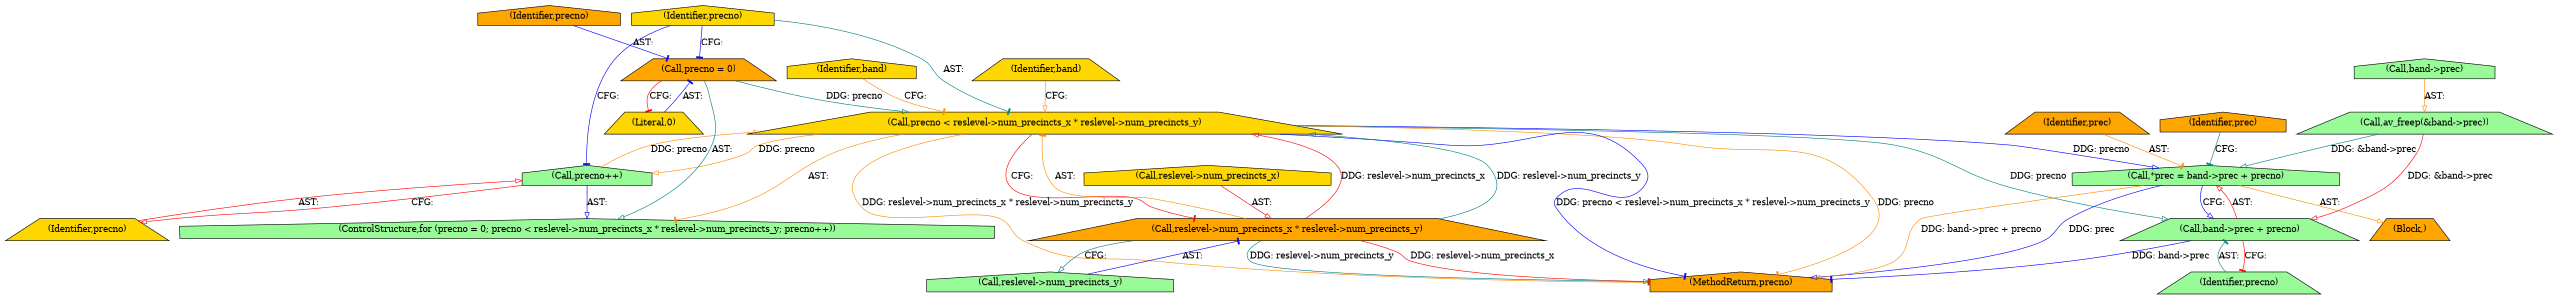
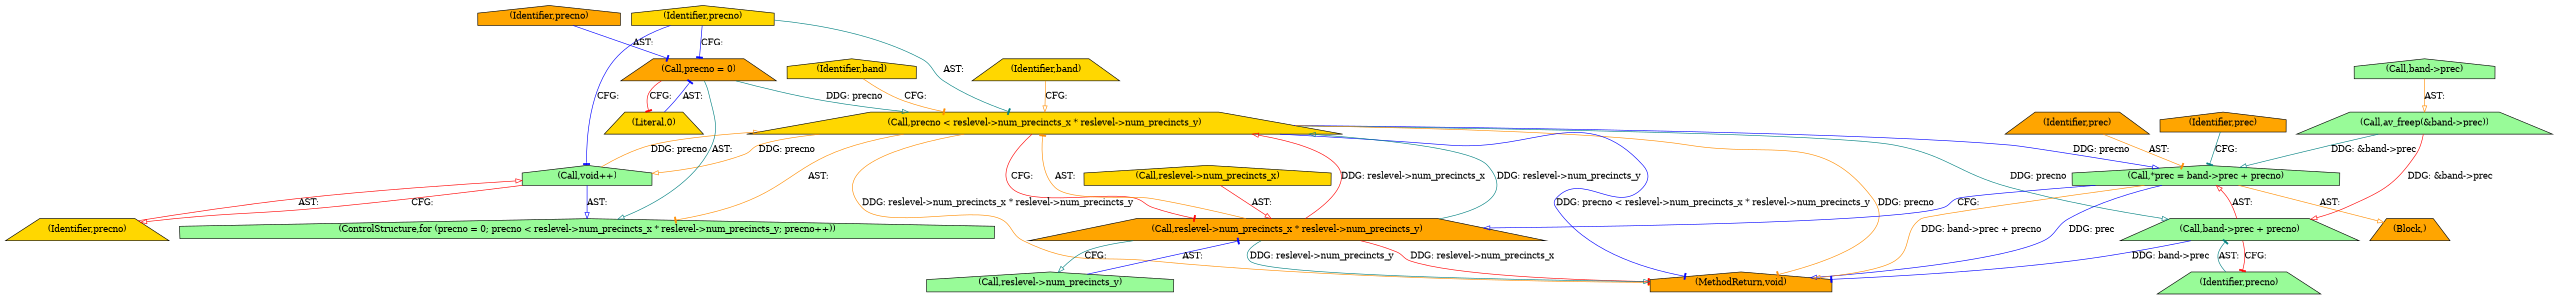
node "(Call,precno++)": label "(Call,precno++)" -> "(Call,void++)"
edge "(Call,*prec = band->prec + precno)" -> "(Call,band->prec + precno)": now "(Call,*prec = band->prec + precno)" -> "(Call,reslevel->num_precincts_x * reslevel->num_precincts_y)"
node "(MethodReturn,precno)": label "(MethodReturn,precno)" -> "(MethodReturn,void)"
